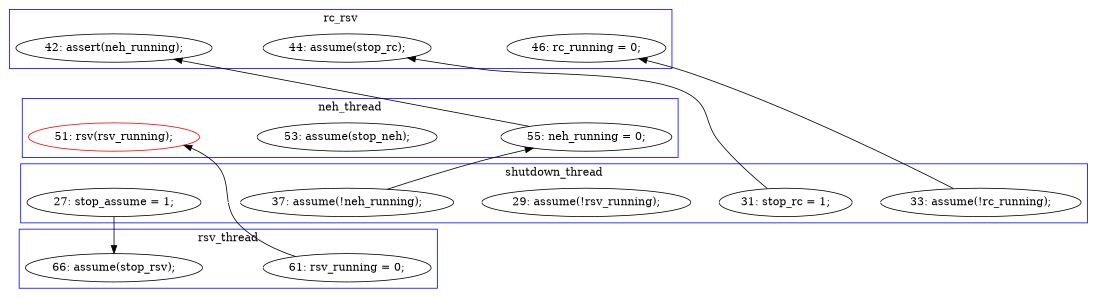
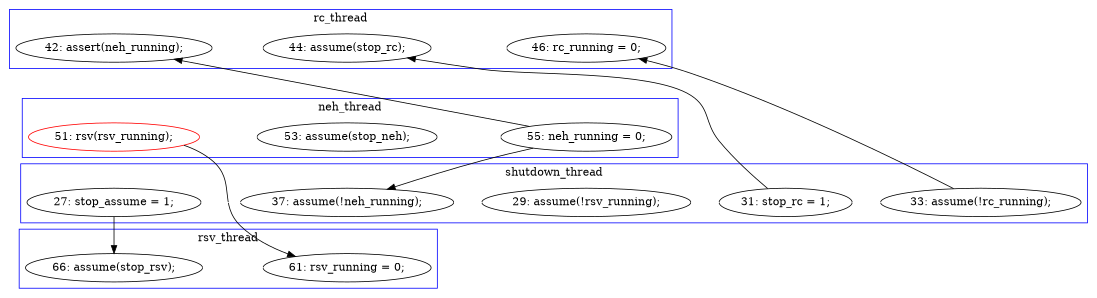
cluster "rc_rsv": label "rc_rsv" -> "rc_thread"
edge "37: assume(!neh_running);" -> "55: neh_running = 0;": reversed
edge "61: rsv_running = 0;" -> "51: rsv(rsv_running);": reversed
